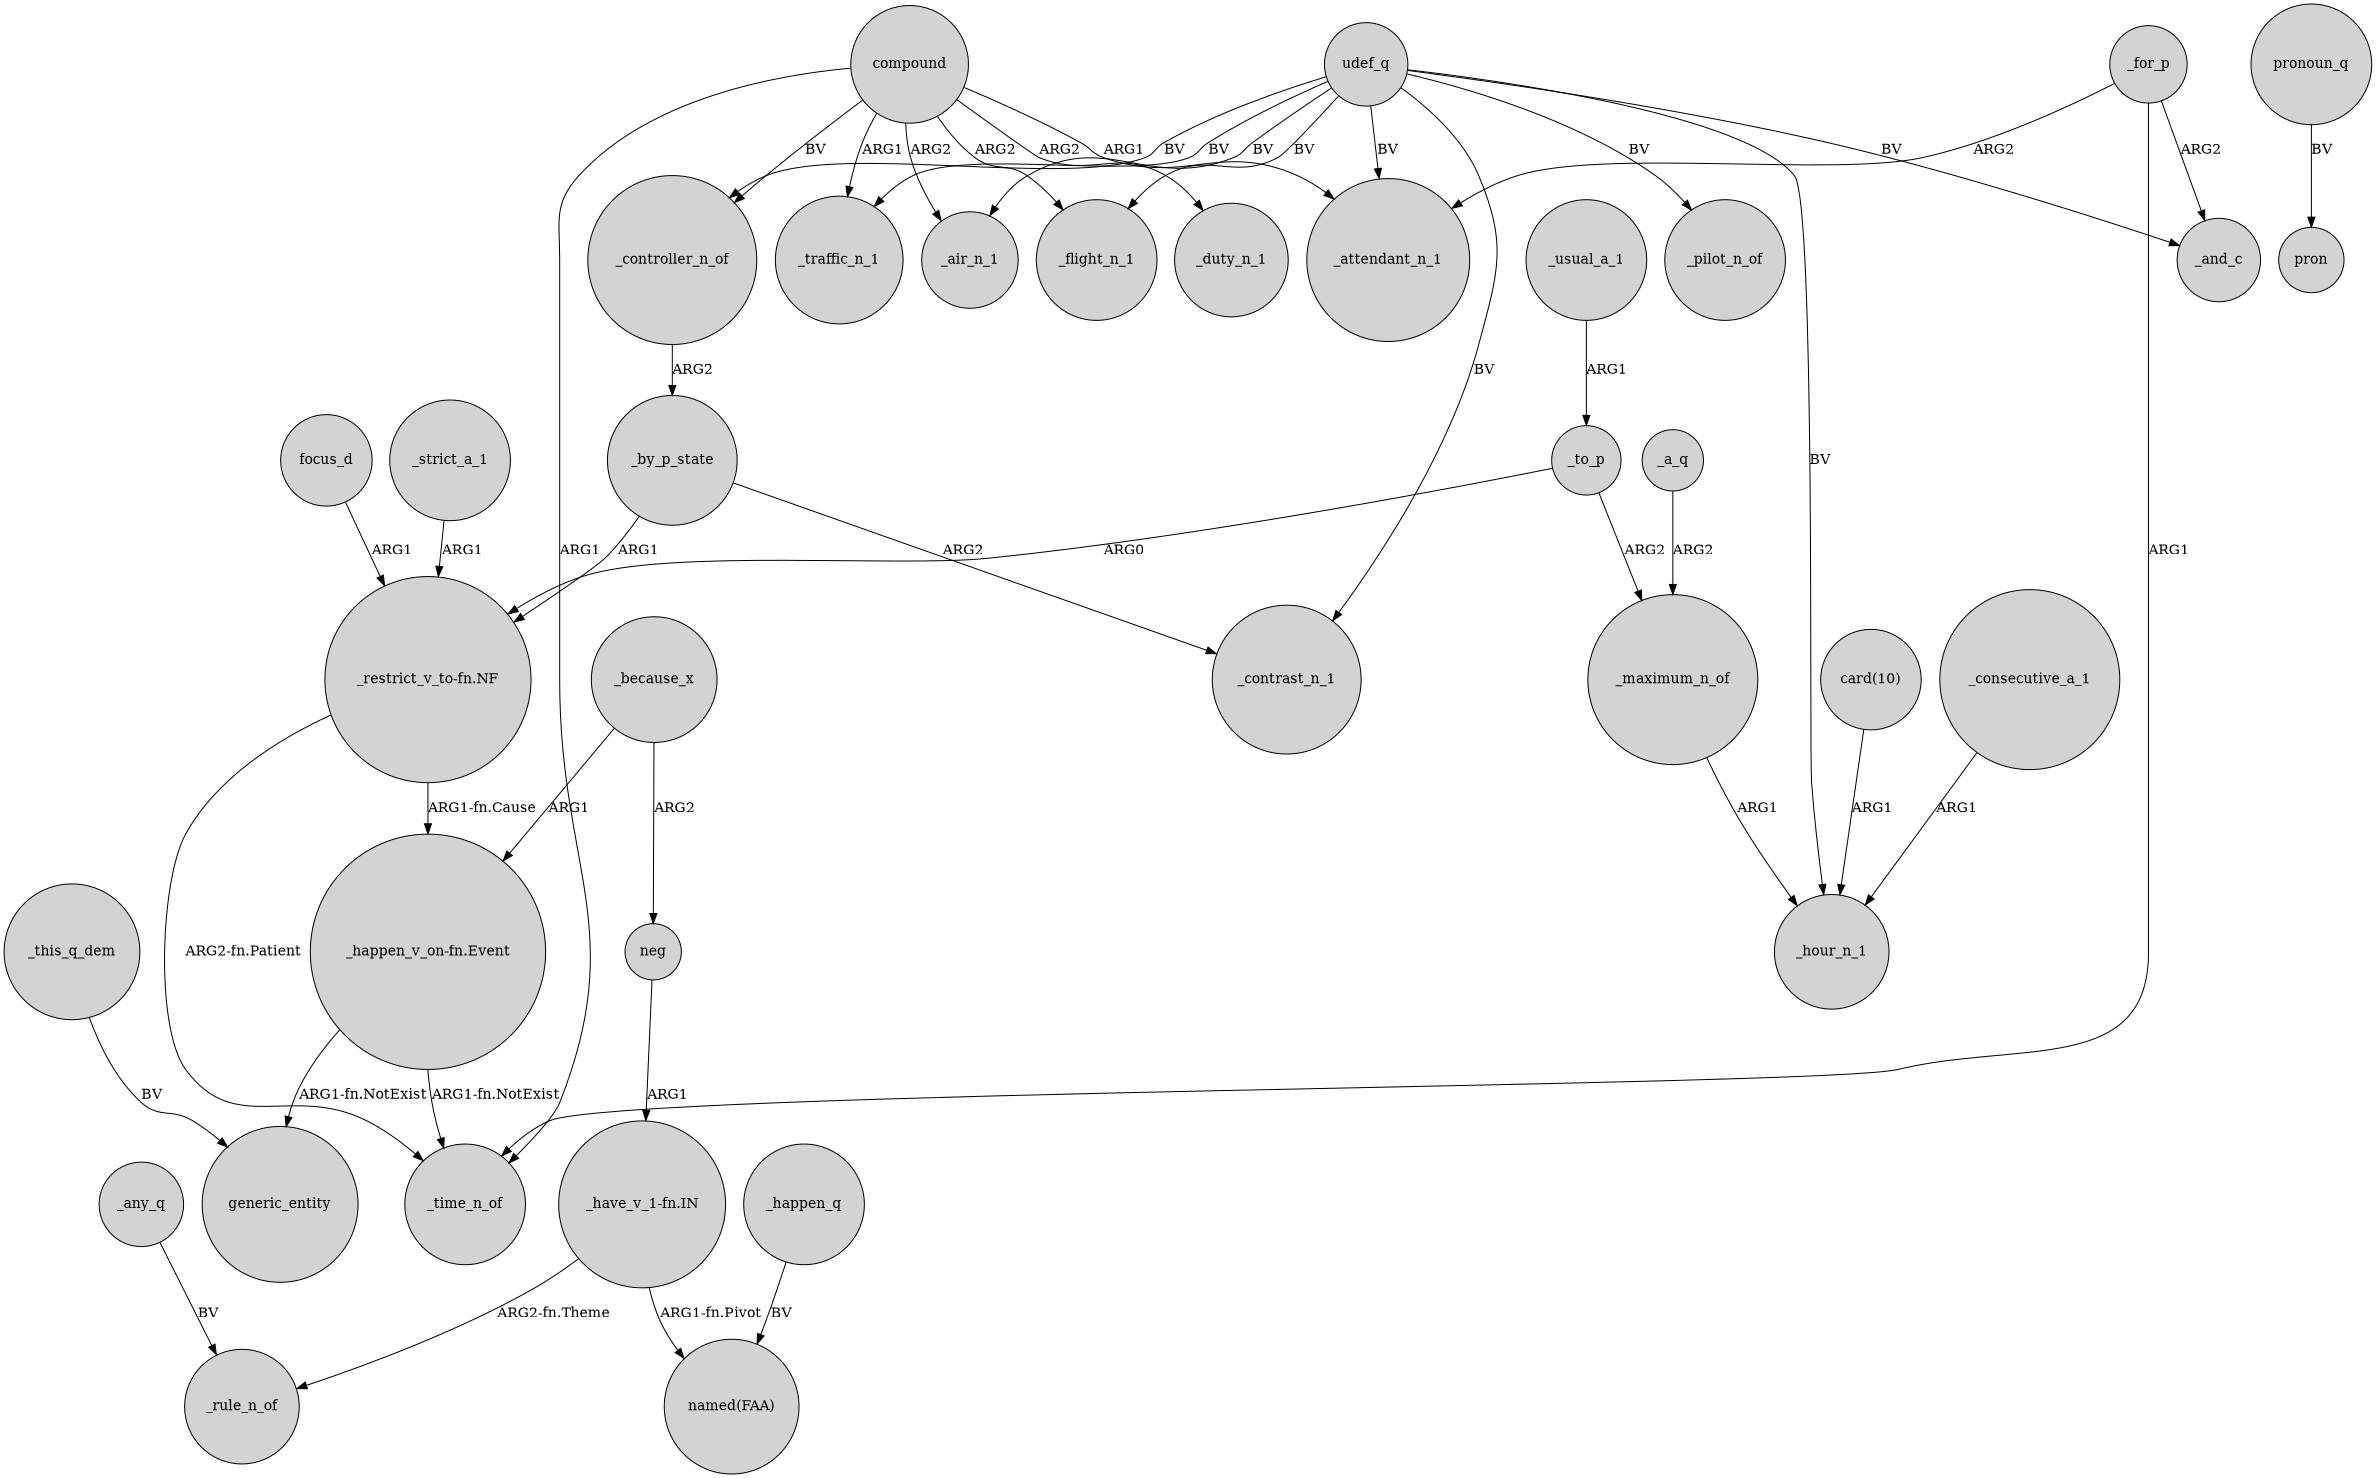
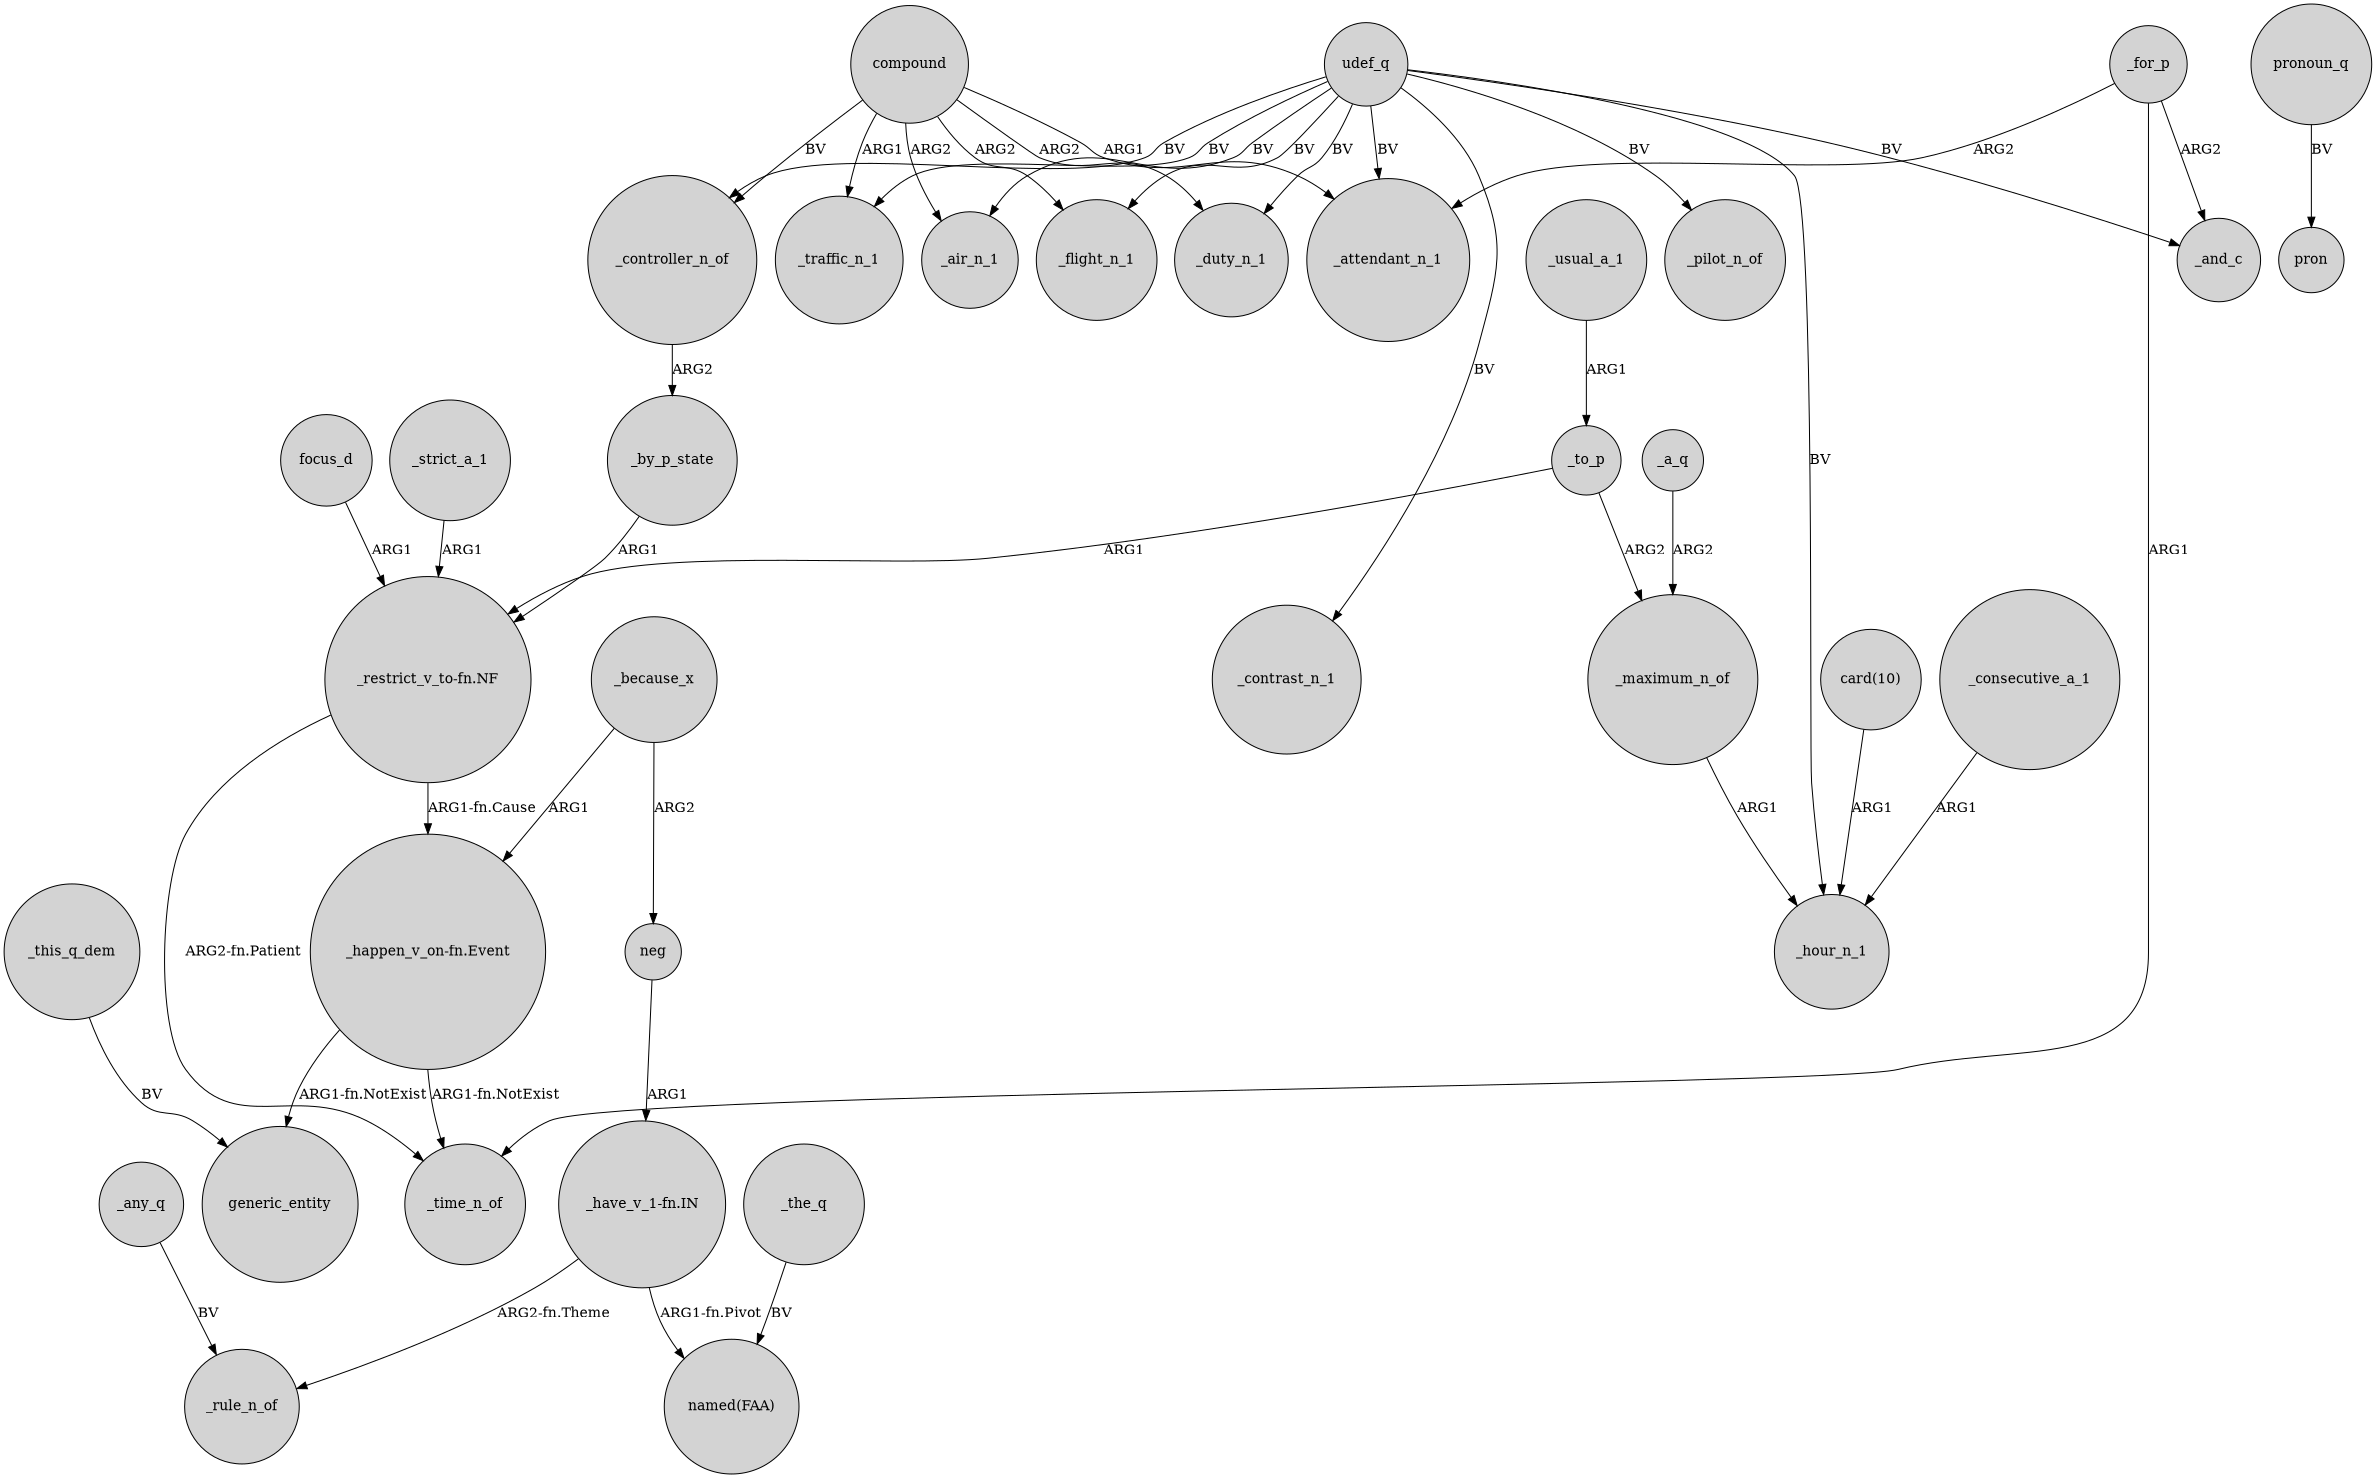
edge "udef_q" -> "_duty_n_1": added, label "BV"
edge "compound" -> "_time_n_of": removed, label "ARG1"
edge "_to_p" -> "_restrict_v_to-fn.NF": label "ARG0" -> "ARG1"
edge "_by_p_state" -> "_contrast_n_1": removed, label "ARG2"
node "_happen_q": label "_happen_q" -> "_the_q"
